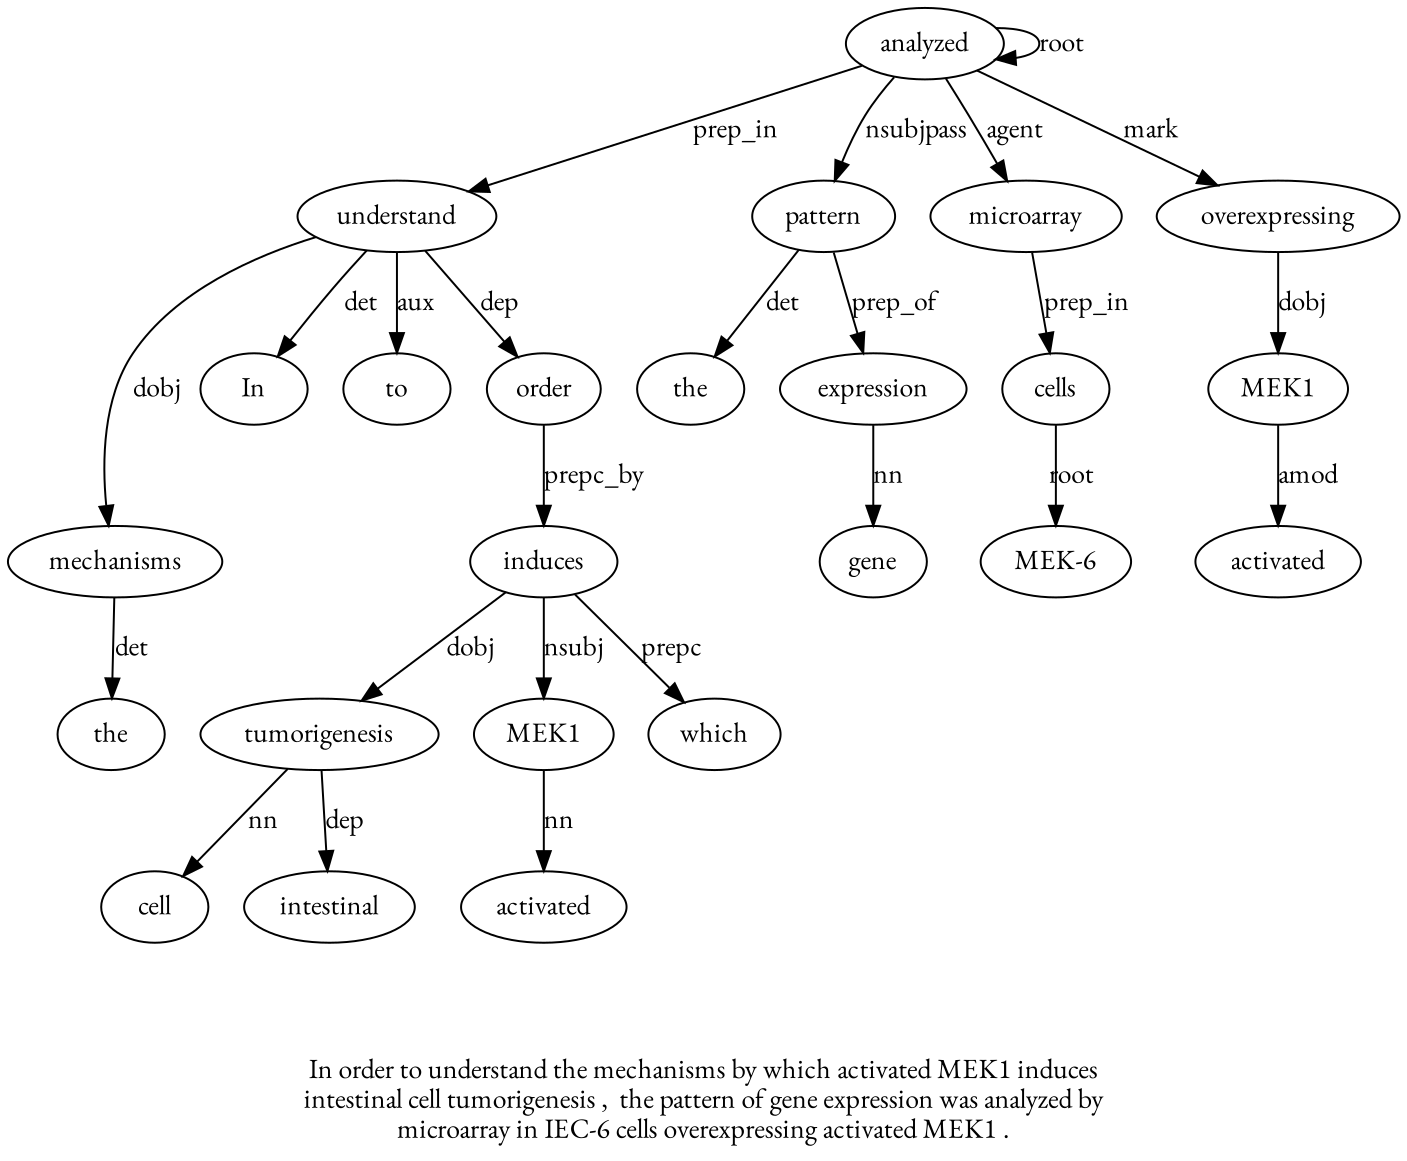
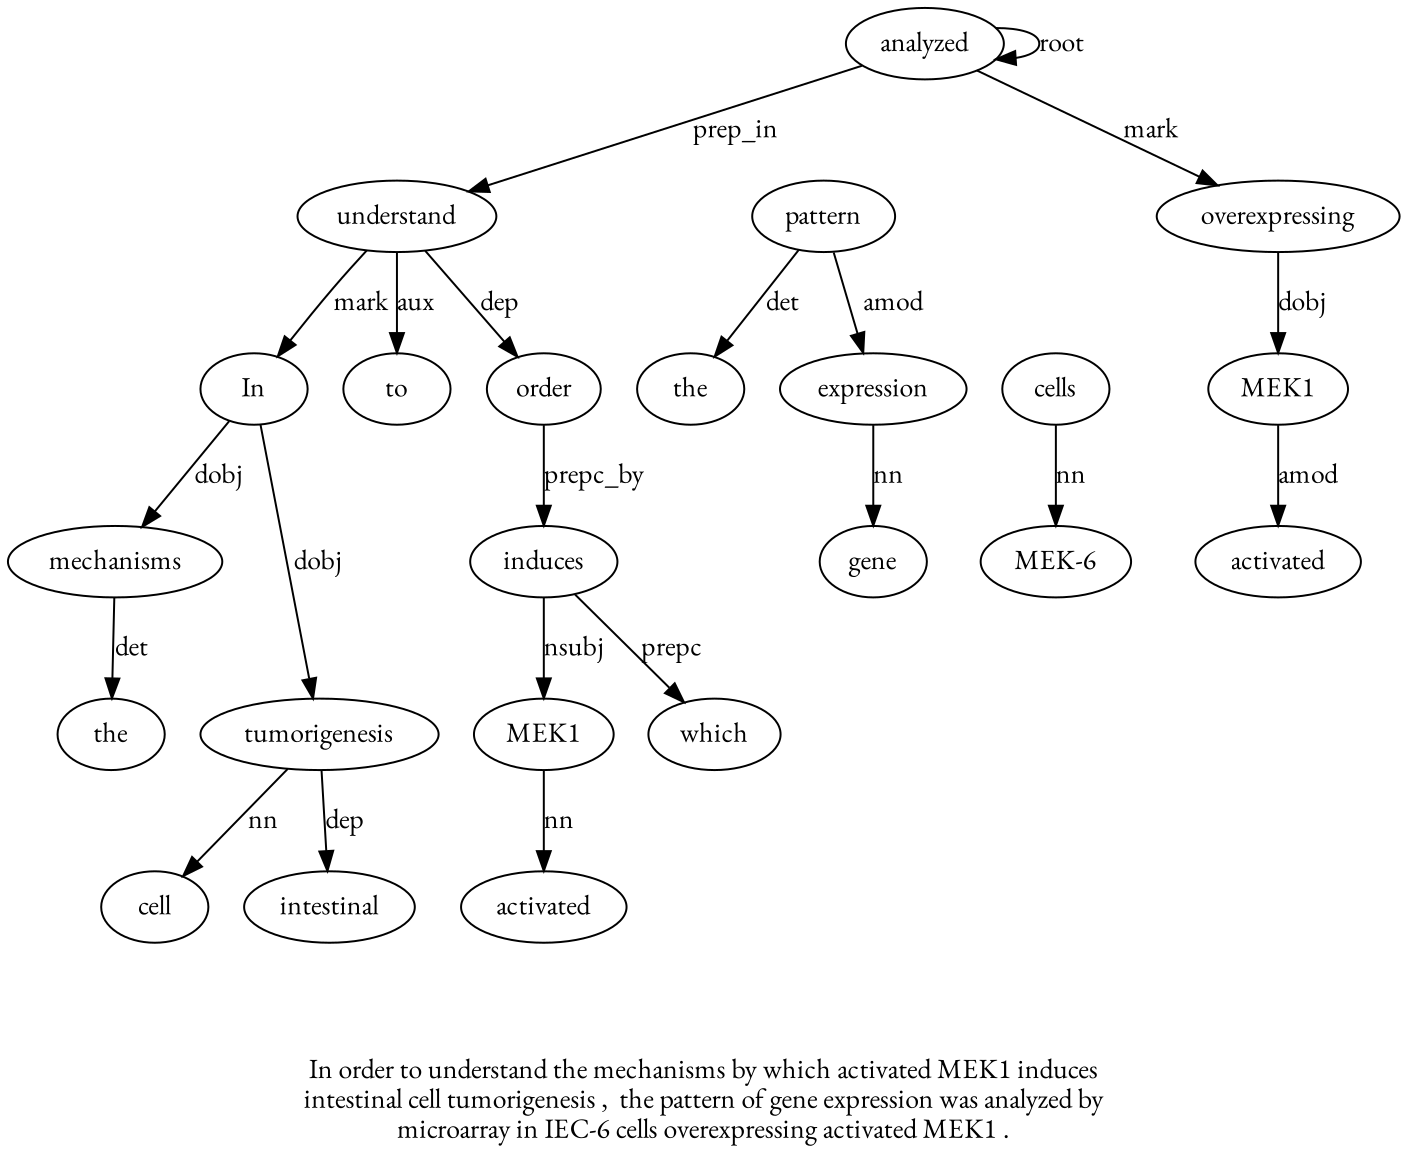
edge "analyzed" -> "pattern": removed, label "nsubjpass"
node "microarray": removed
edge "understand" -> "In": label "det" -> "mark"
edge "pattern" -> "expression": label "prep_of" -> "amod"
edge "understand" -> "mechanisms": now "In" -> "mechanisms"
edge "cells" -> "MEK-6": label "root" -> "nn"
edge "induces" -> "tumorigenesis": now "In" -> "tumorigenesis"
